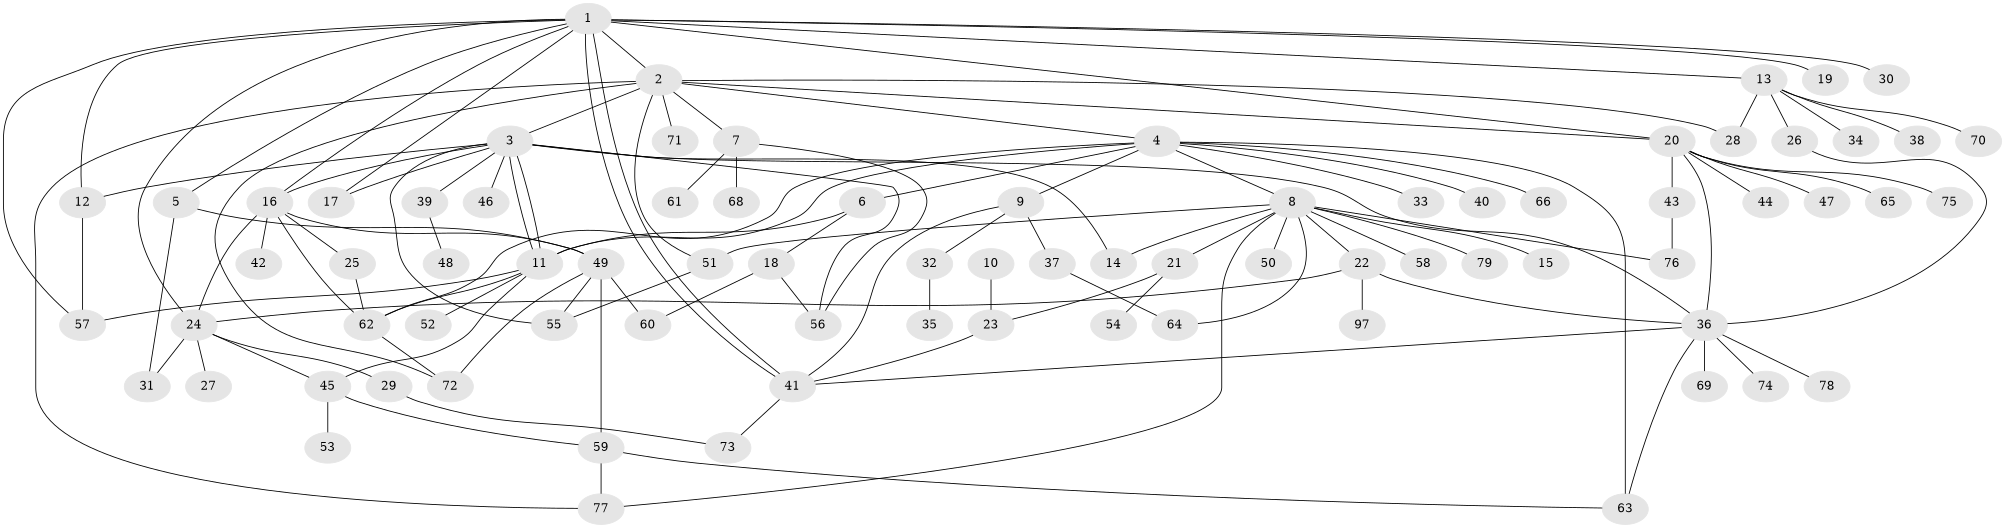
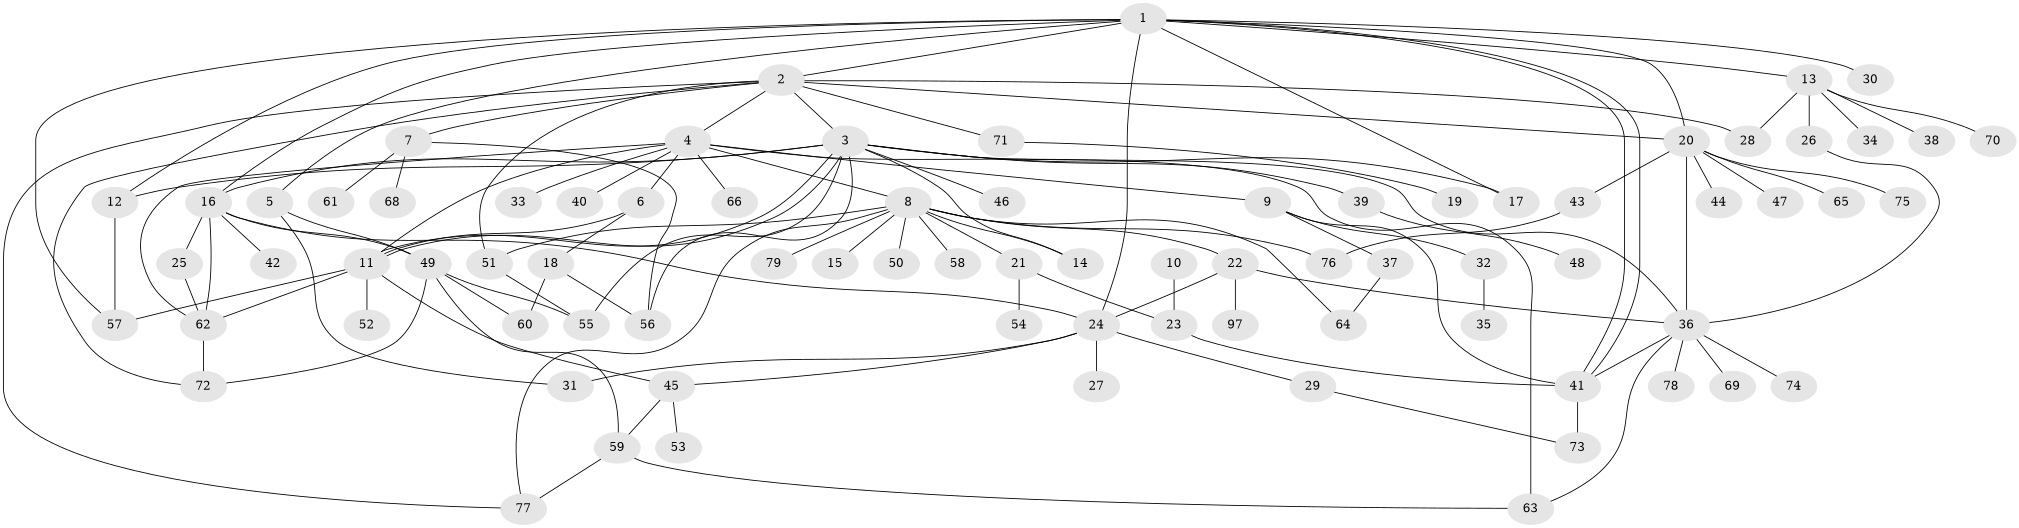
edge "1" -- "19": now "71" -- "19"
